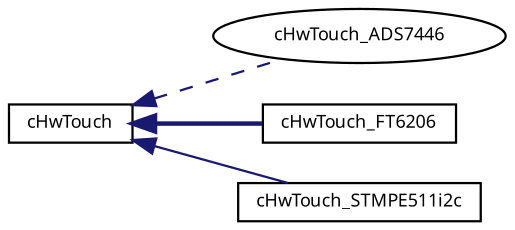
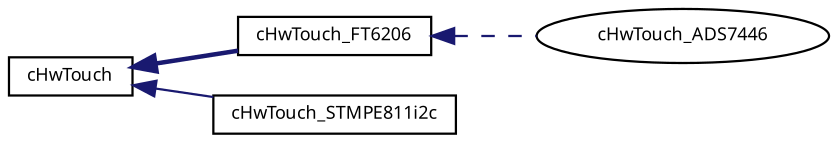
edge "cHwTouch_ADS7446" -> "cHwTouch": now "cHwTouch_ADS7446" -> "cHwTouch_FT6206"
node "cHwTouch_STMPE511i2c": label "cHwTouch_STMPE511i2c" -> "cHwTouch_STMPE811i2c"
